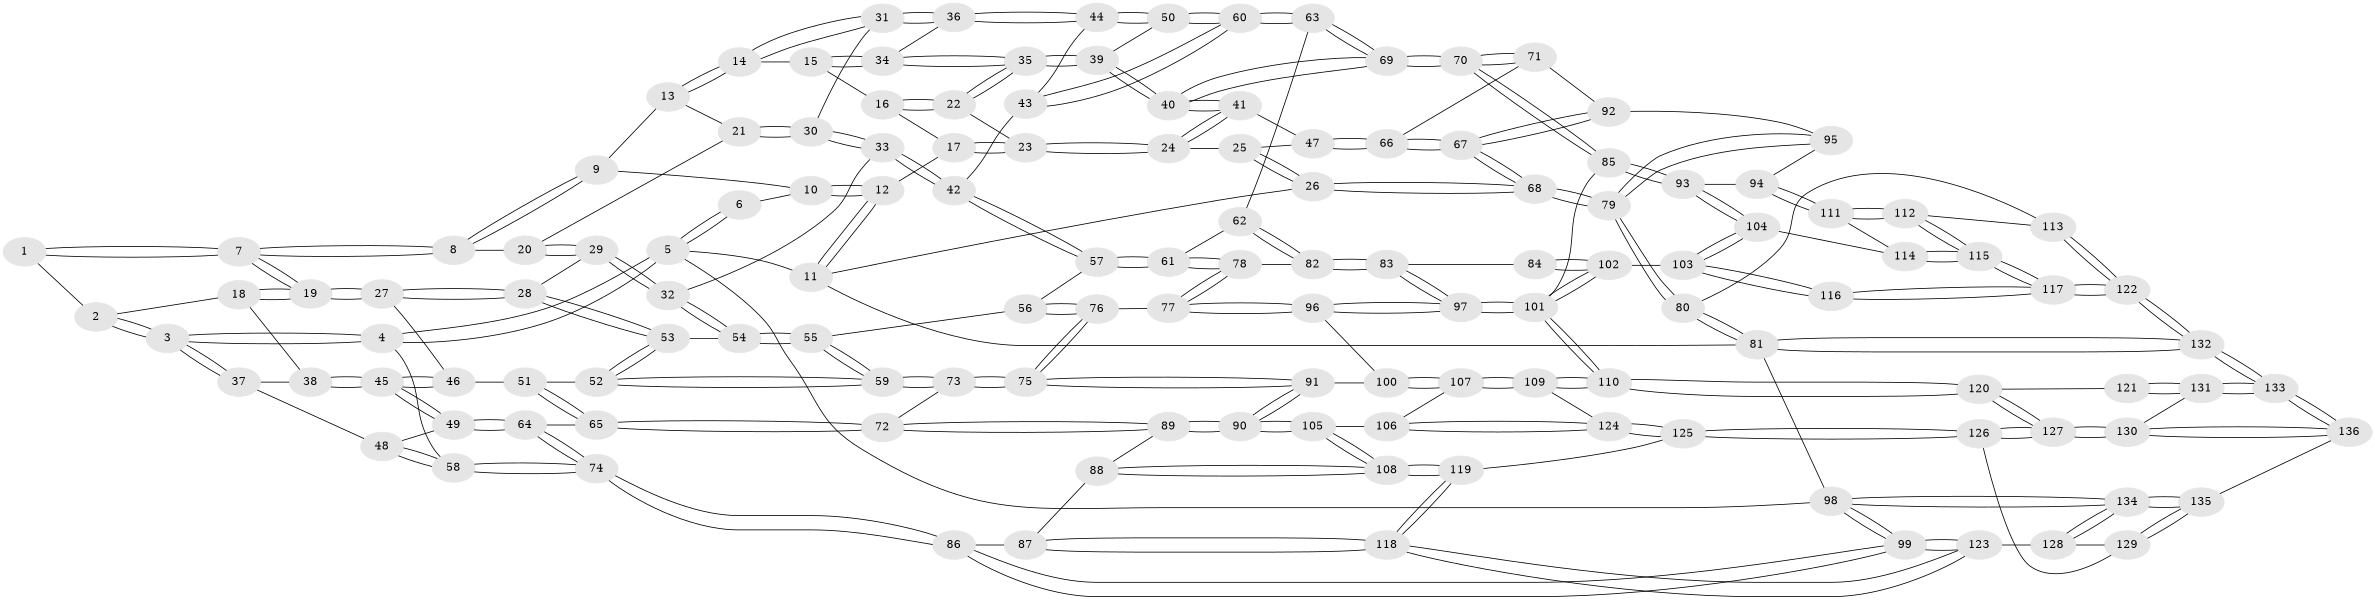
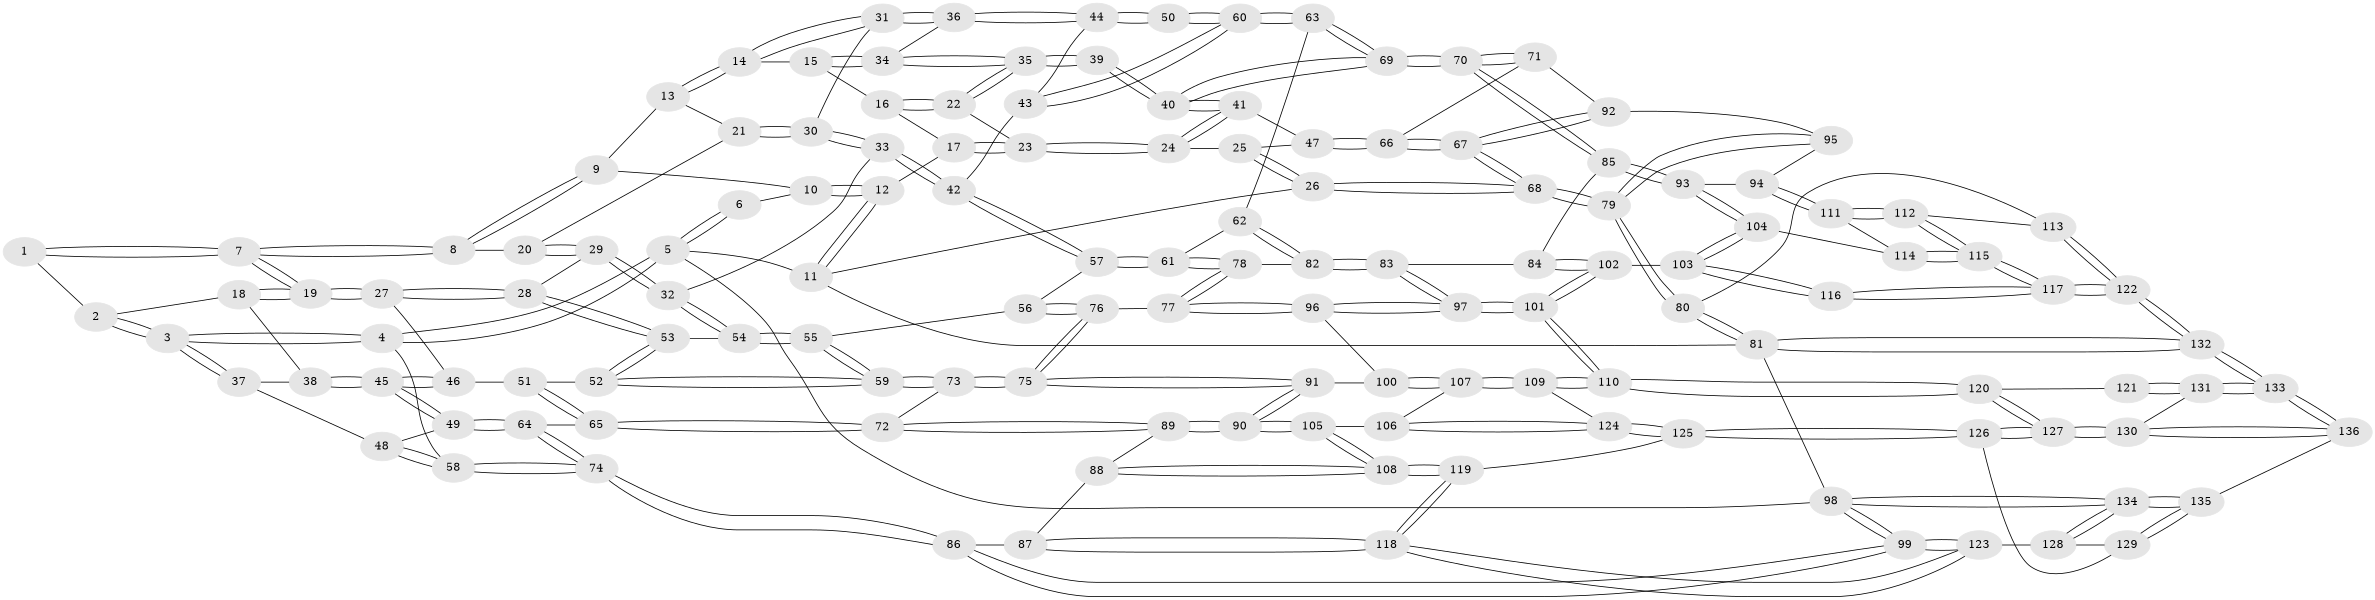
edge "50" -- "39": removed
edge "85" -- "101": now "85" -- "84"
